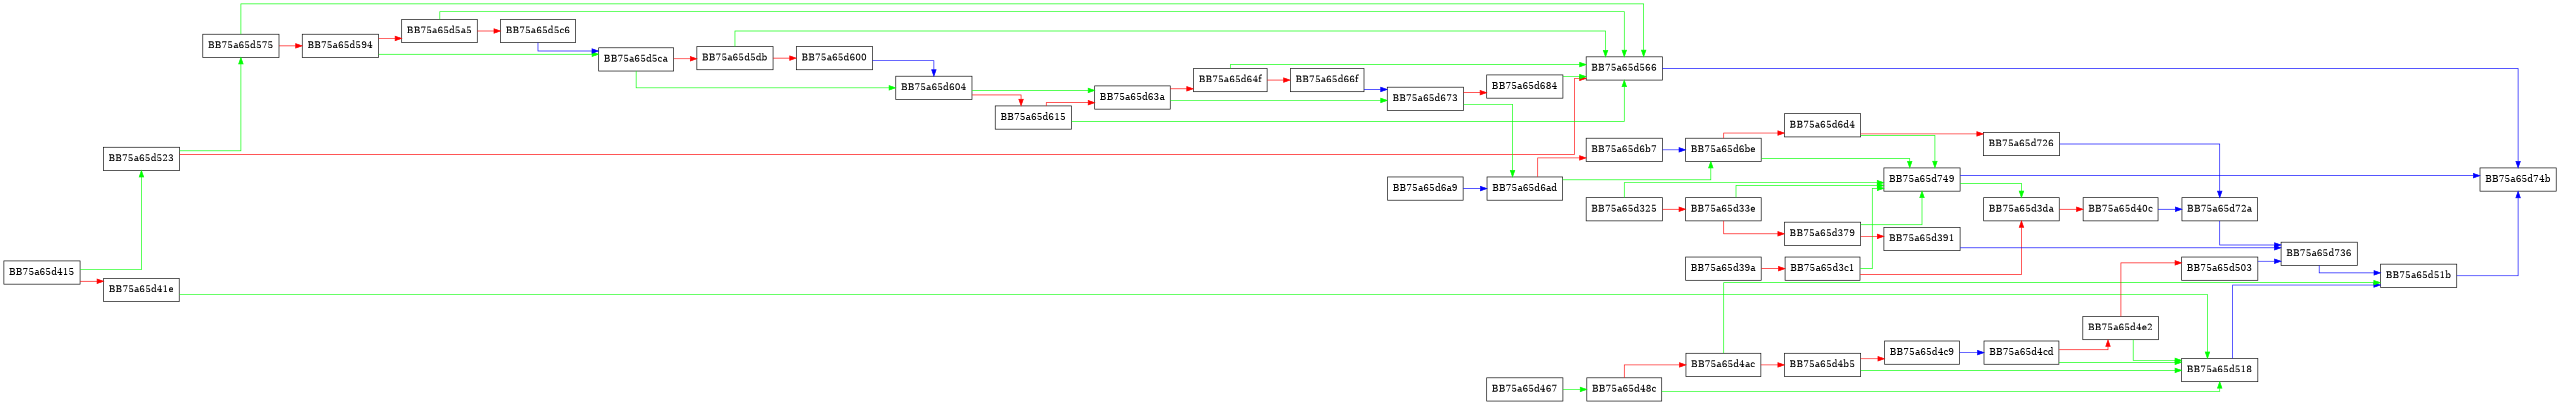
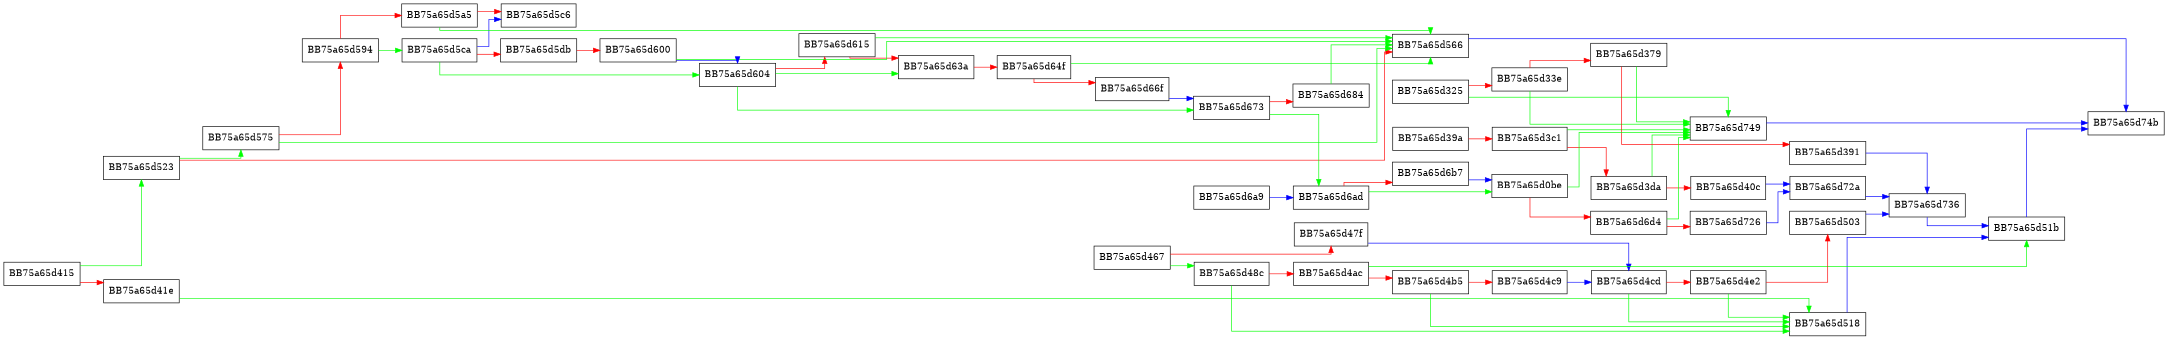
edge "BB75a65d5db" -> "BB75a65d566": now "BB75a65d600" -> "BB75a65d566"
edge "BB75a65d5c6" -> "BB75a65d5ca": reversed
edge "BB75a65d63a" -> "BB75a65d673": now "BB75a65d604" -> "BB75a65d673"
node "BB75a65d6be": label "BB75a65d6be" -> "BB75a65d0be"
edge "BB75a65d749" -> "BB75a65d3da": reversed
node "BB75a65d47f": added
